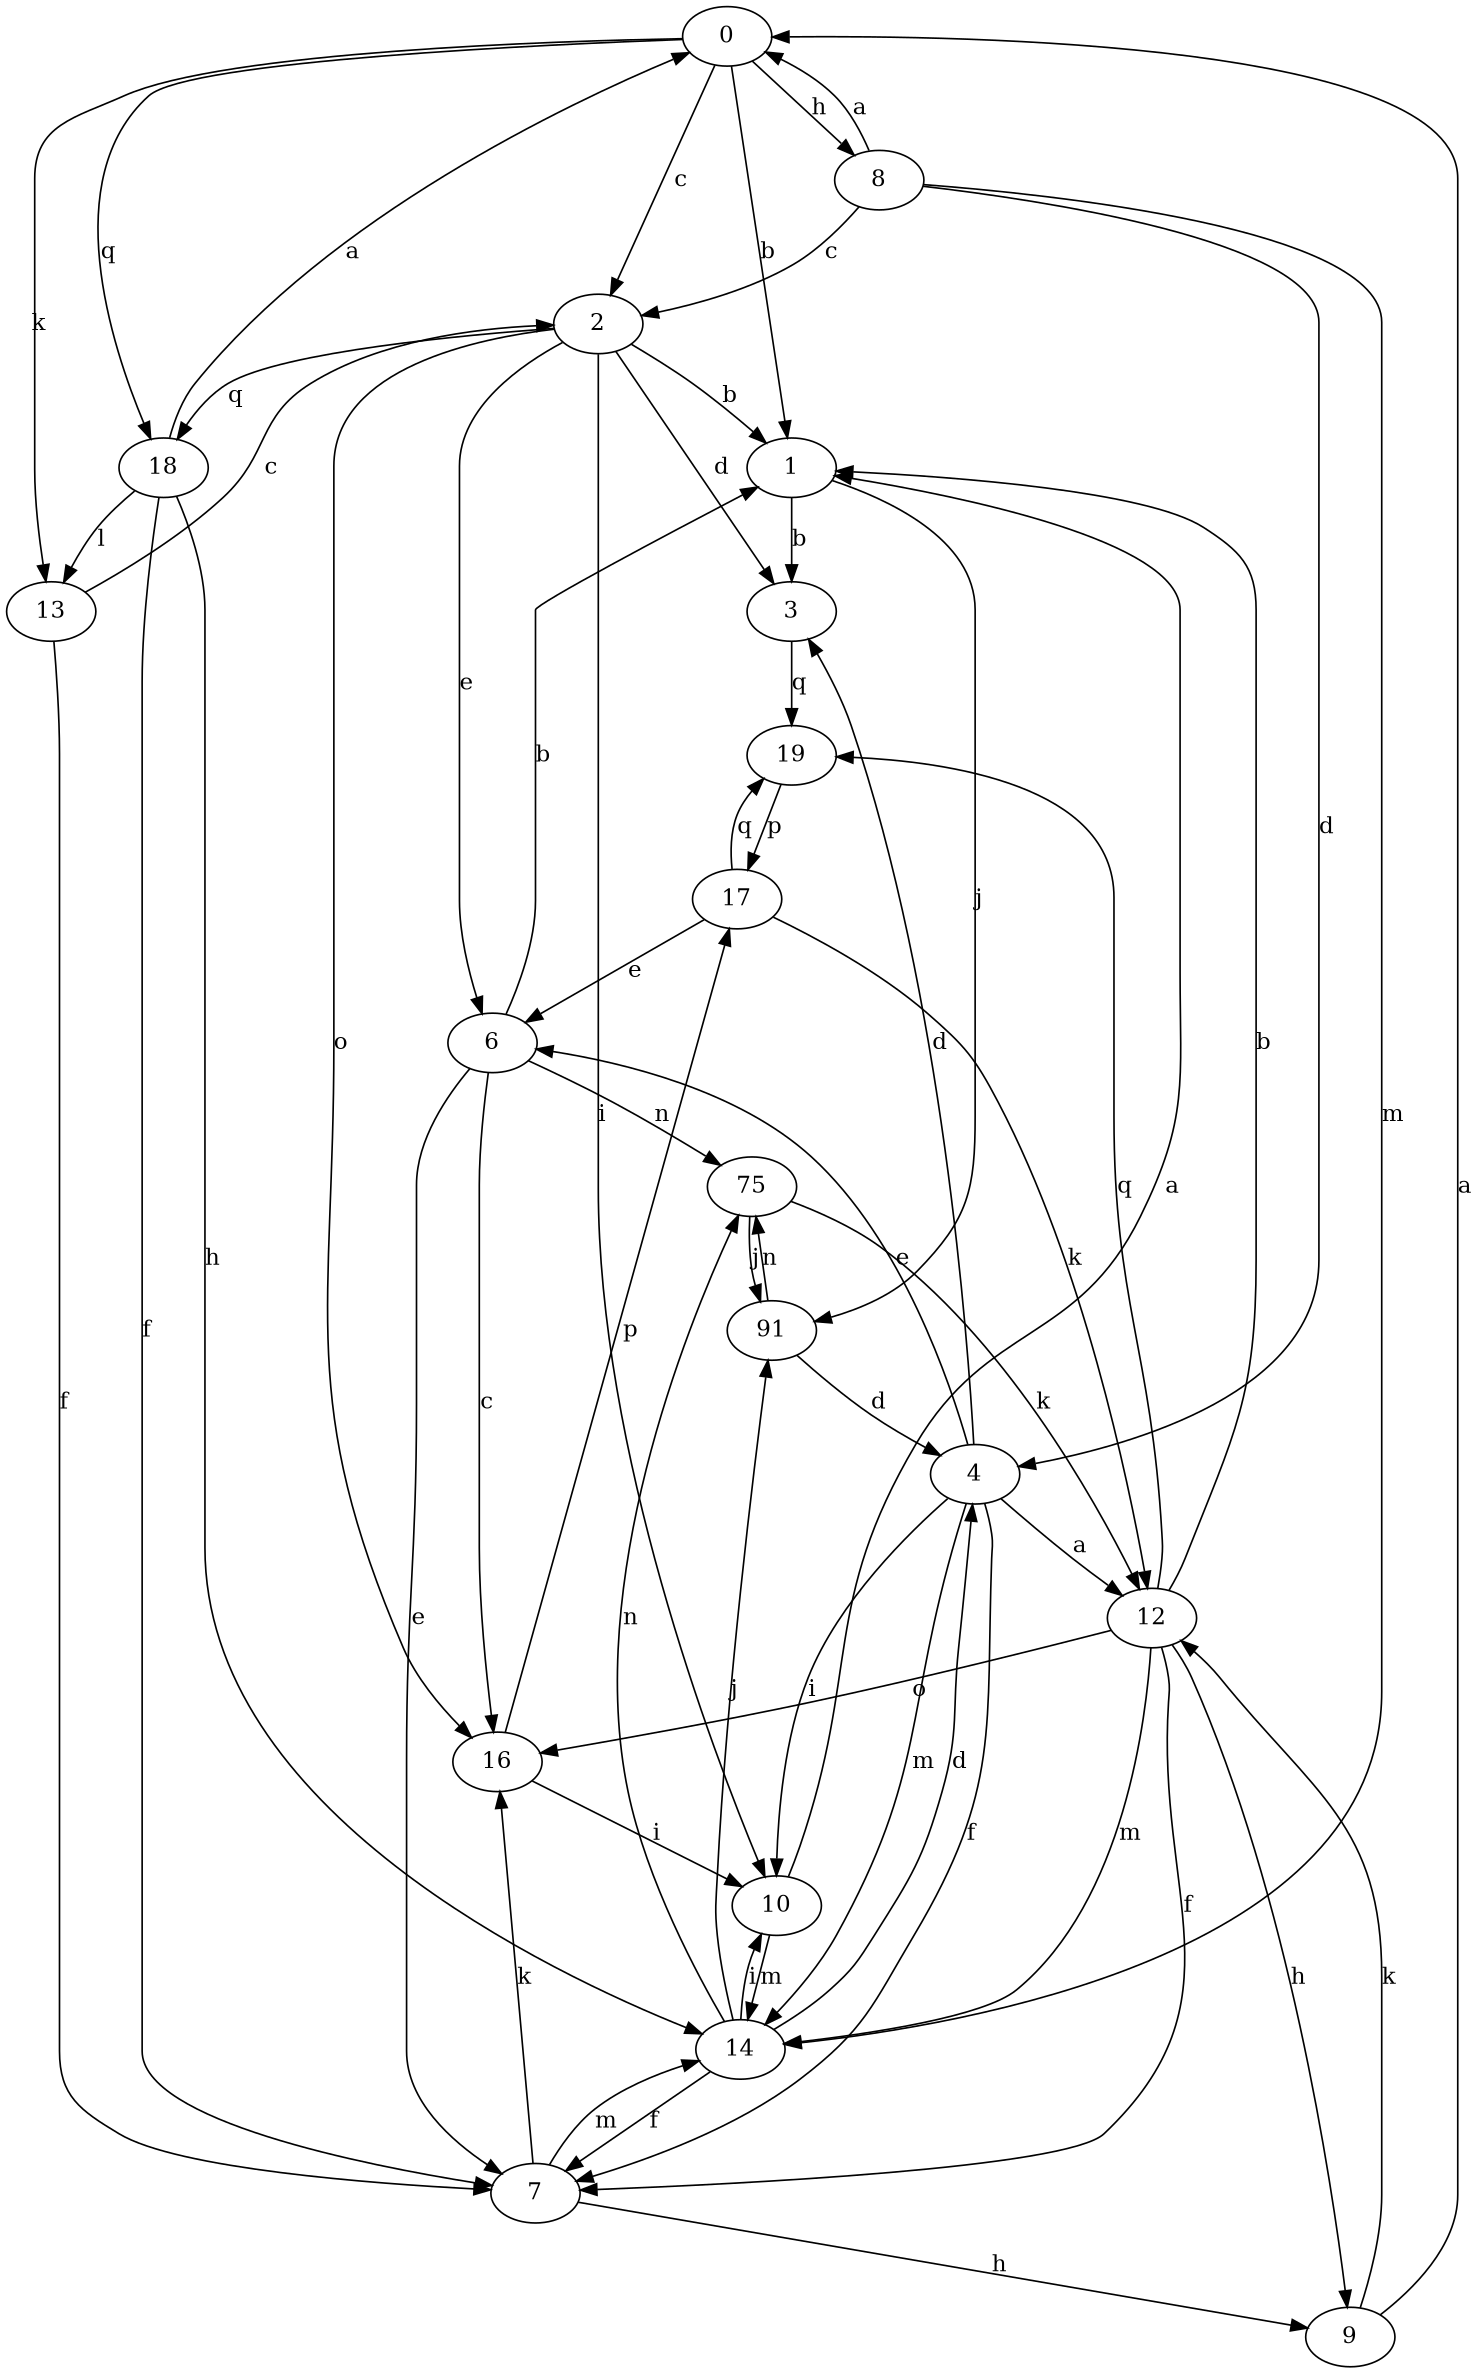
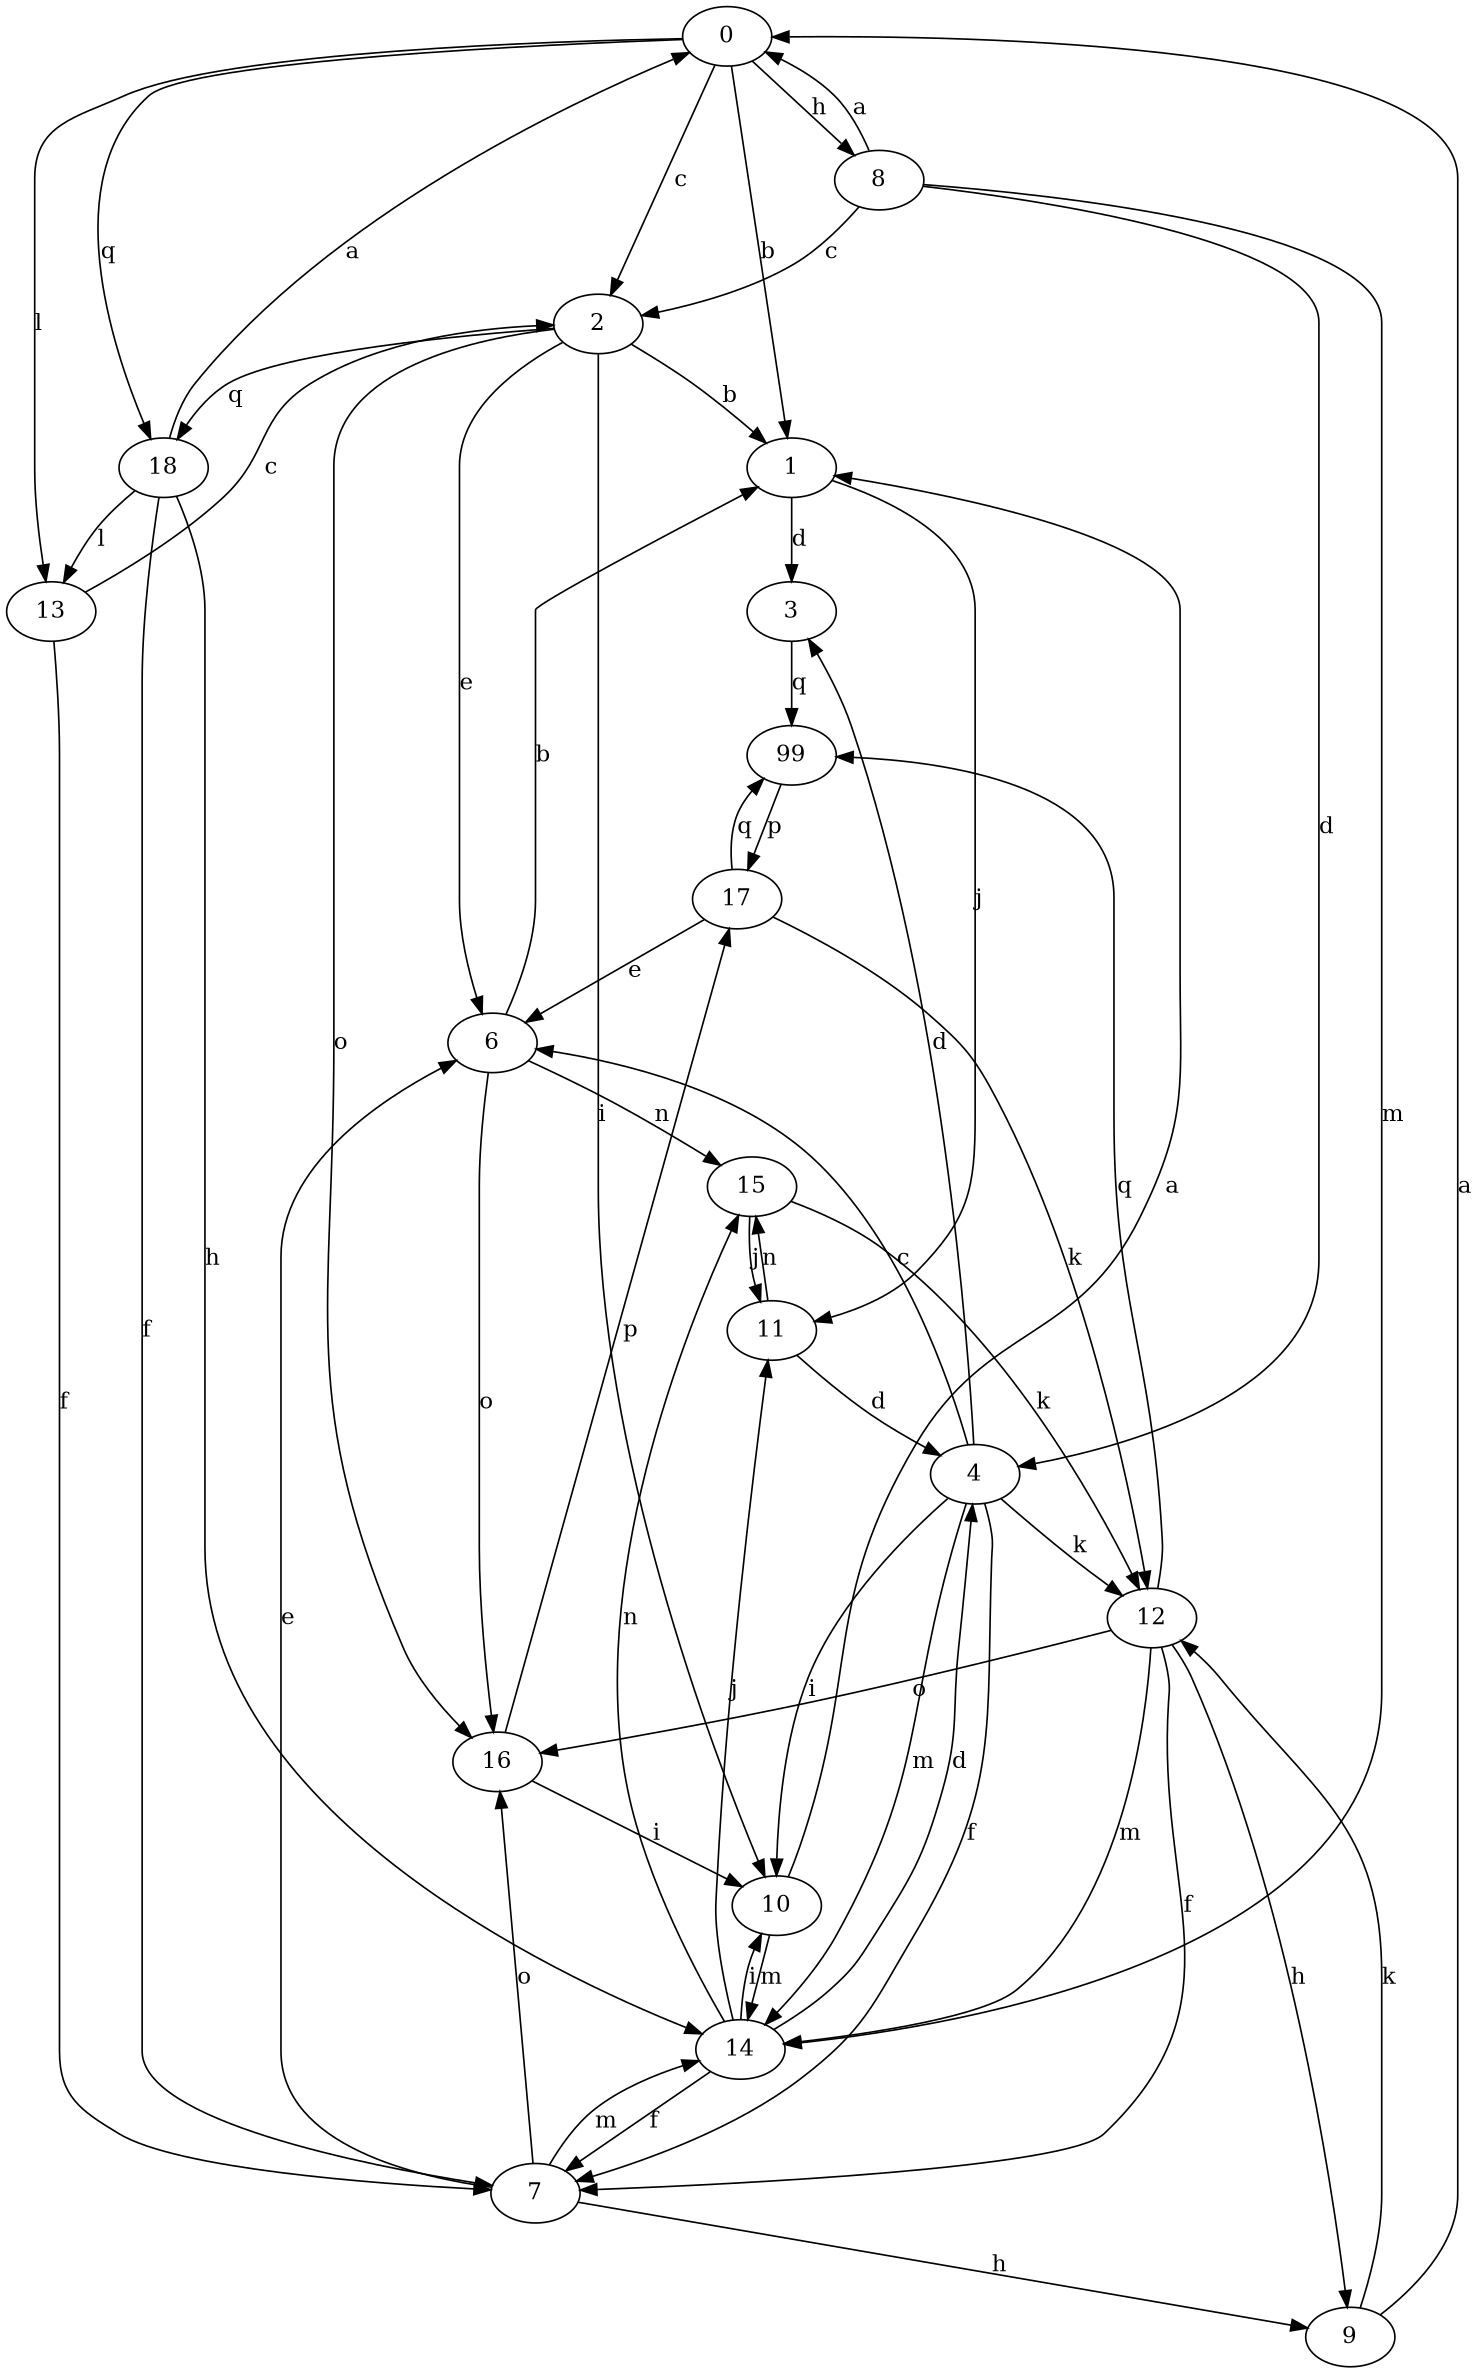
edge "0" -> "13": label "k" -> "l"
edge "2" -> "3": removed, label "d"
edge "1" -> "3": label "b" -> "d"
node "19": label "19" -> "99"
edge "12" -> "1": removed, label "b"
node "75": label "75" -> "15"
edge "4" -> "6": label "e" -> "c"
node "91": label "91" -> "11"
edge "6" -> "16": label "c" -> "o"
edge "4" -> "12": label "a" -> "k"
edge "6" -> "7": reversed
edge "7" -> "16": label "k" -> "o"
